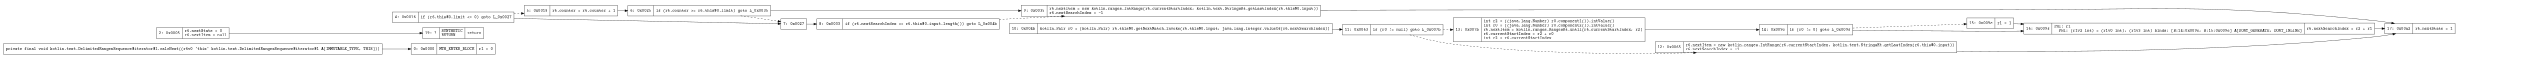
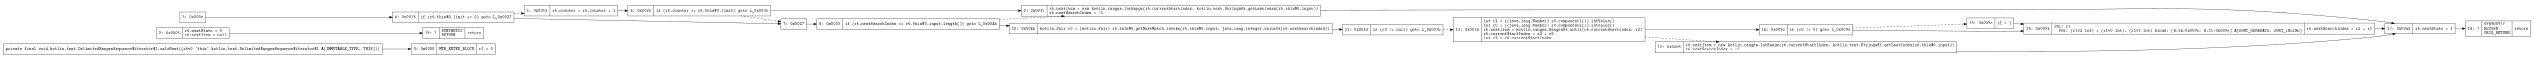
node "3: 0x000e": added
edge "8: 0x0033" -> "10: 0x004b": added
node "18: ?": added
edge "11: 0x0063" -> "12: 0x0065": now "13: 0x007b" -> "12: 0x0065"
